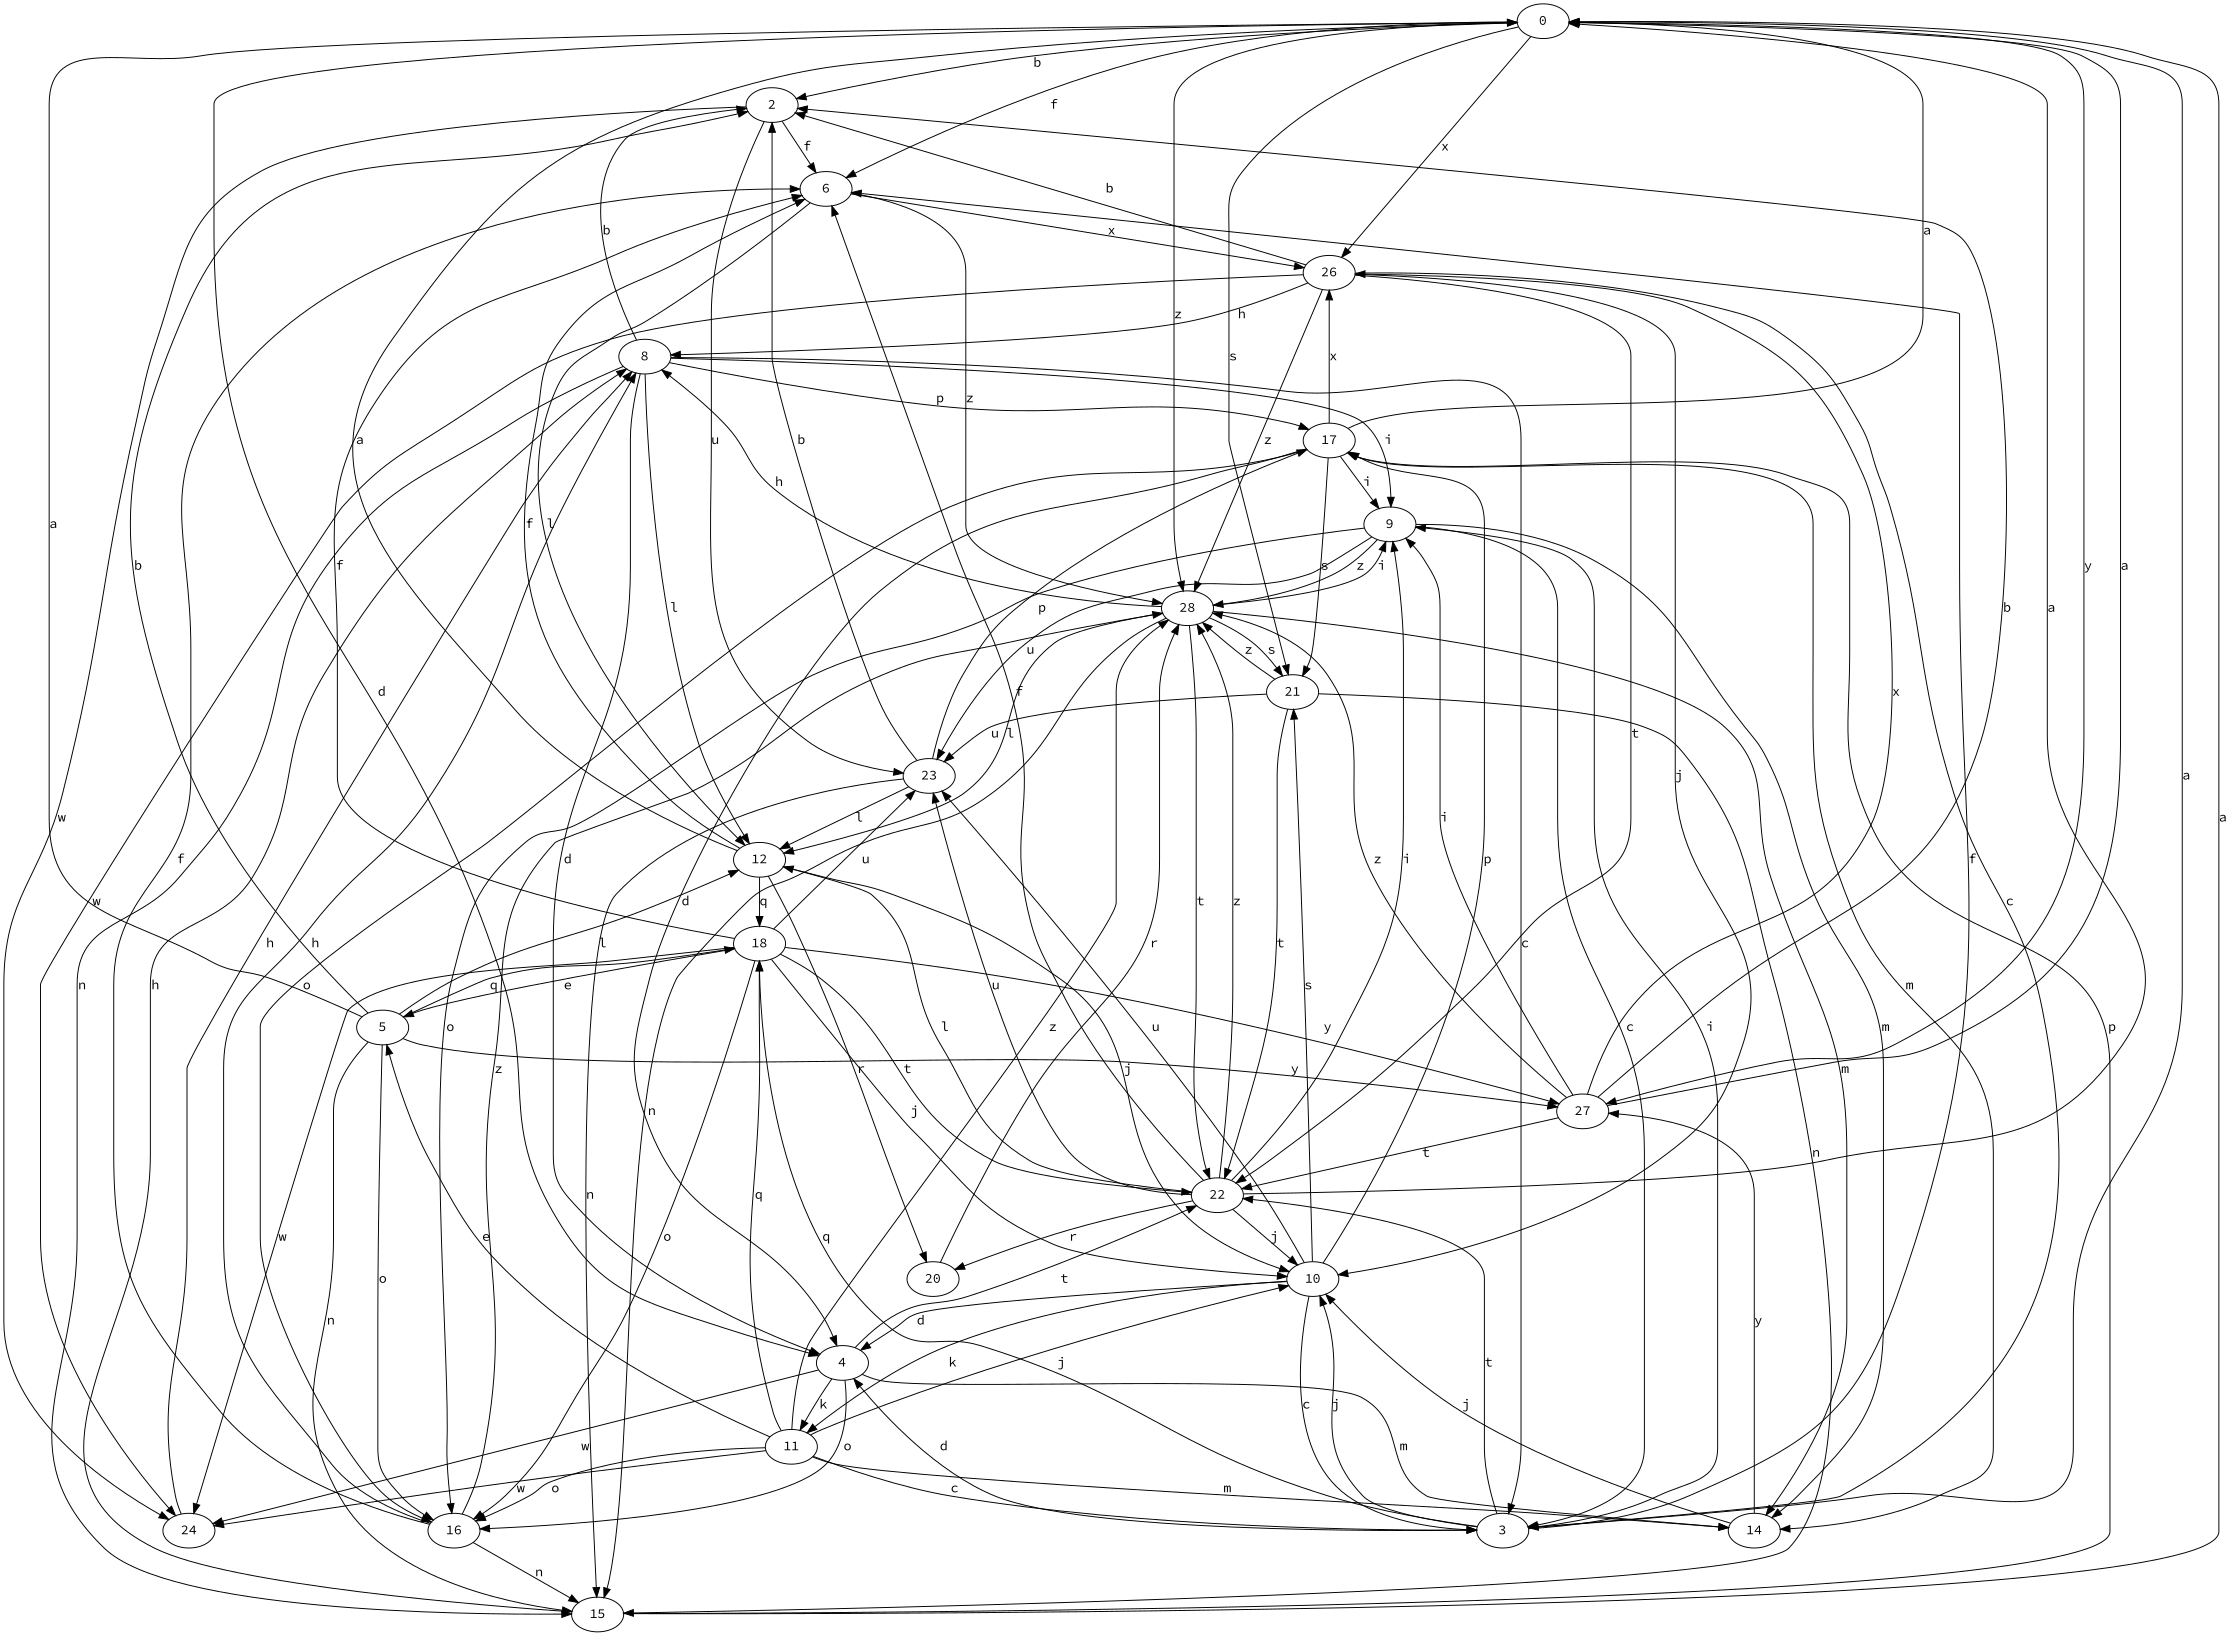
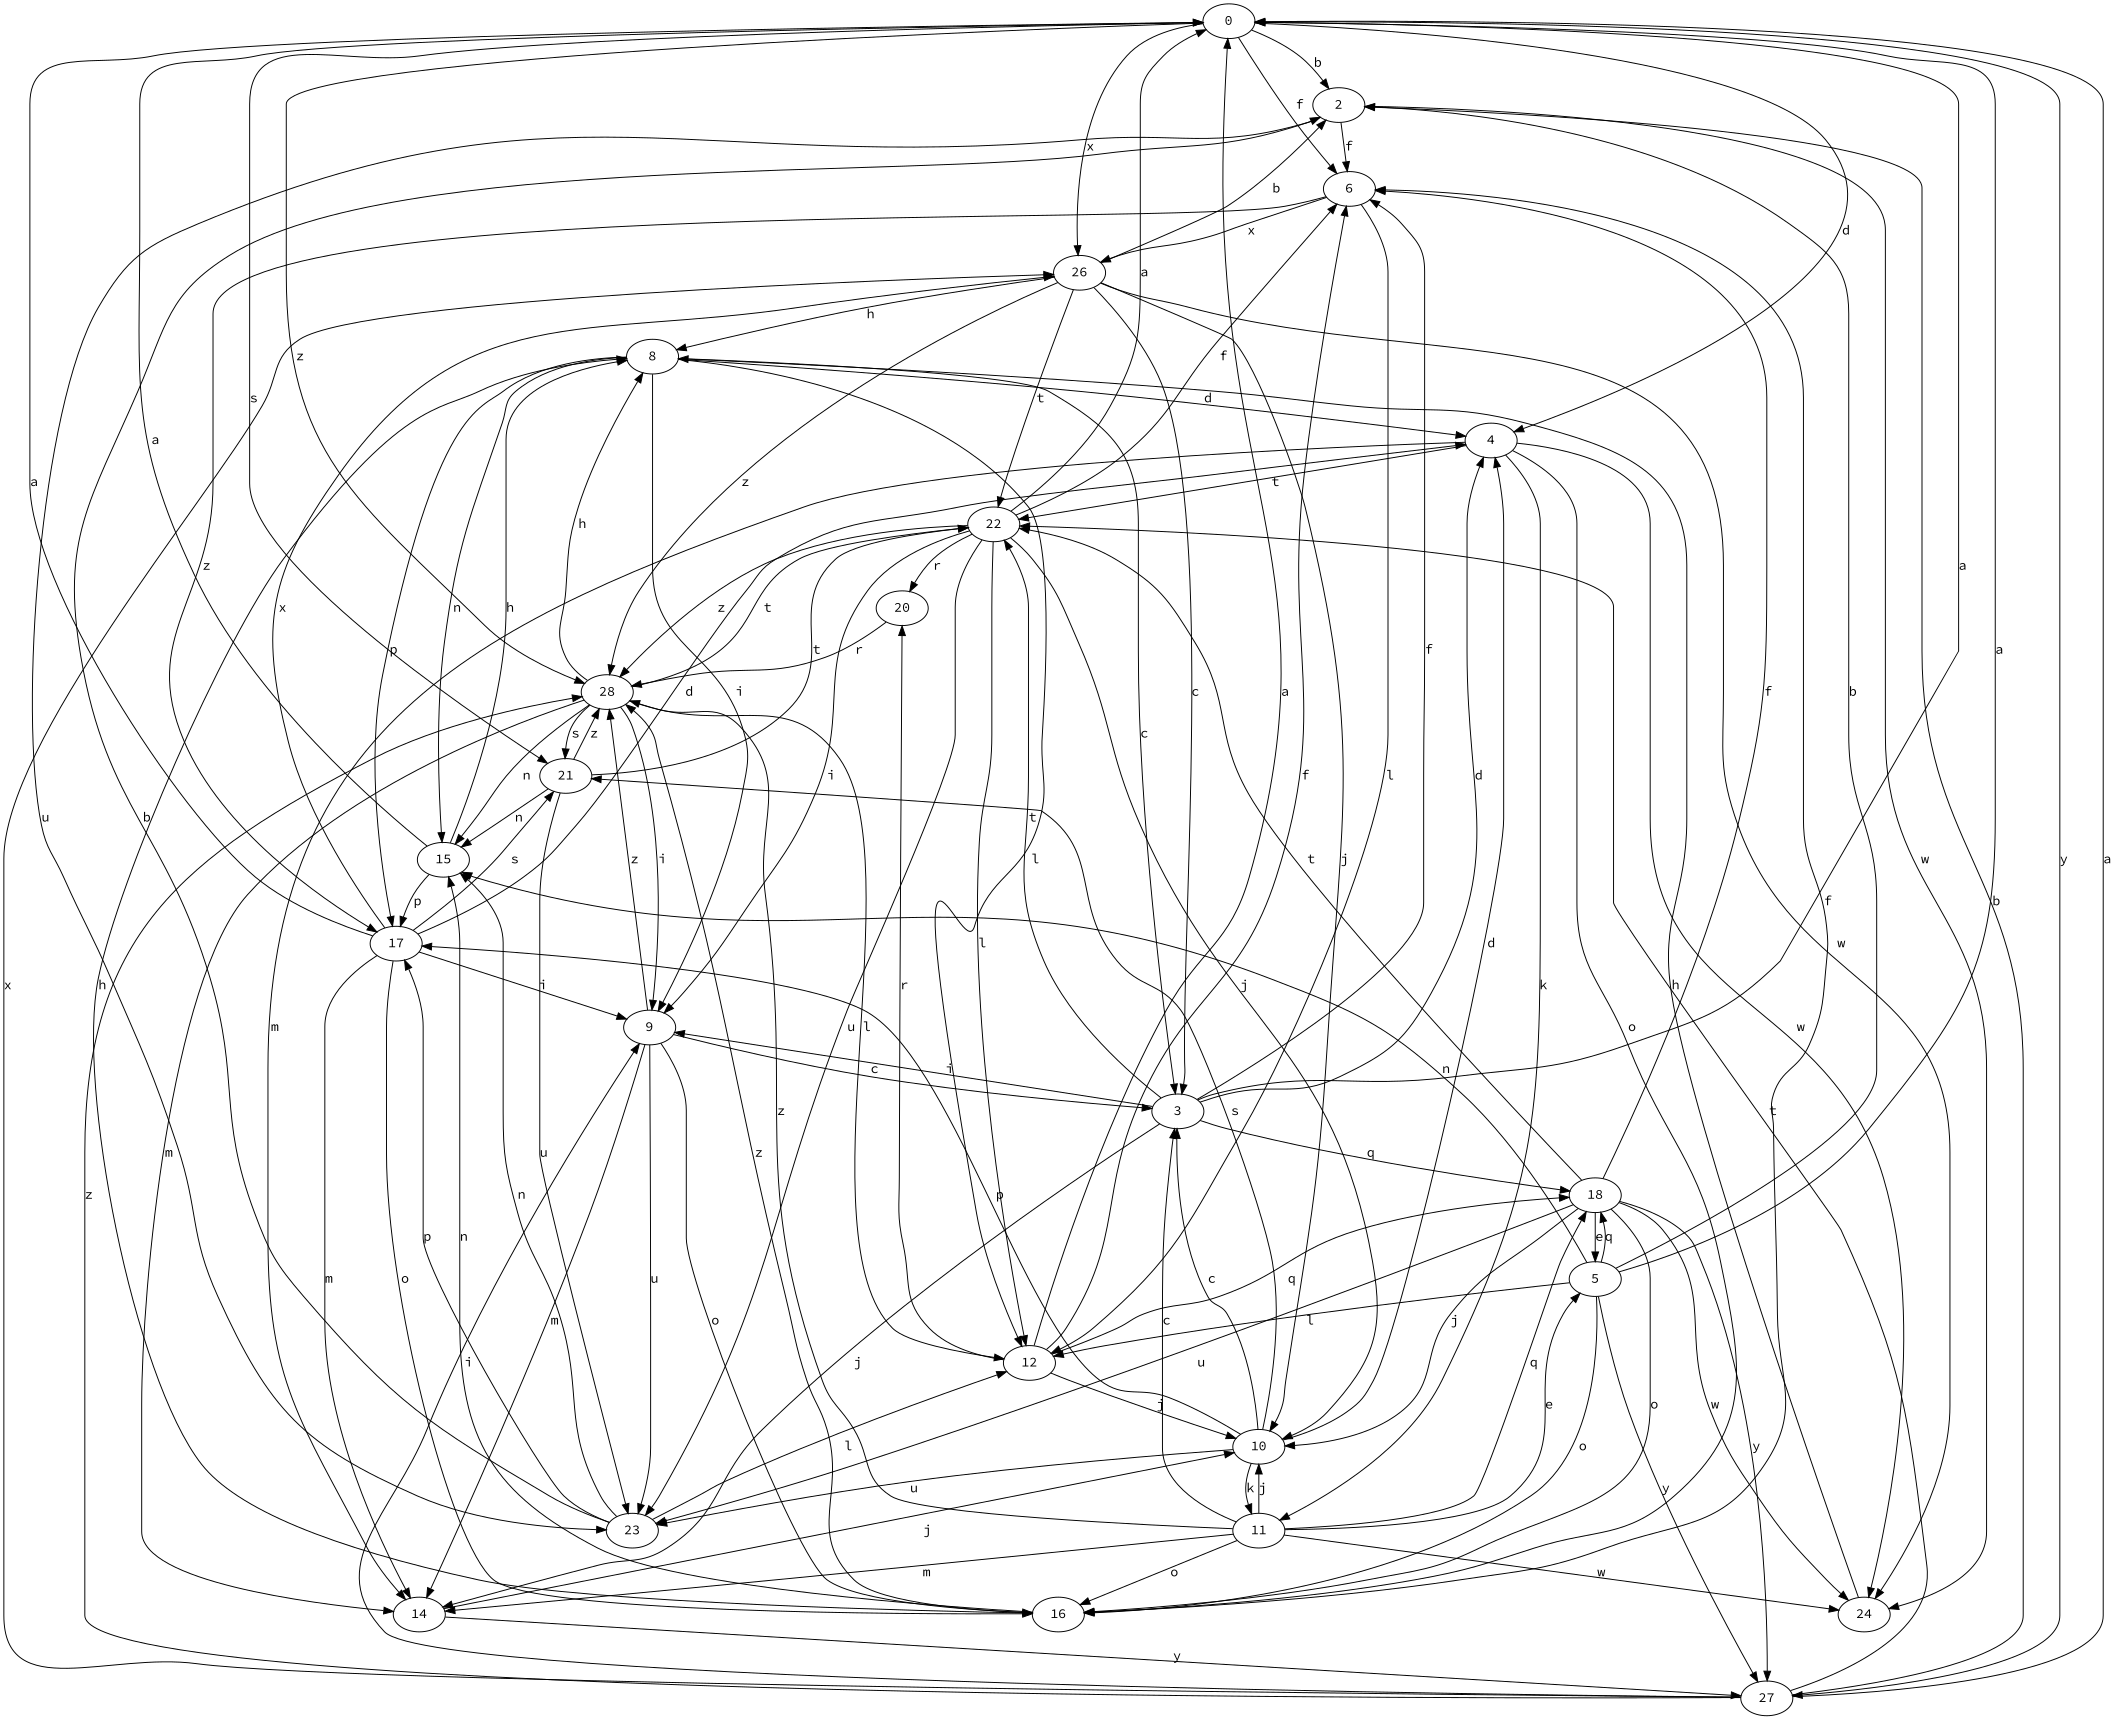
edge "8" -> "2": removed, label "b"
edge "6" -> "28": now "6" -> "17"
edge "3" -> "10": now "3" -> "14"
